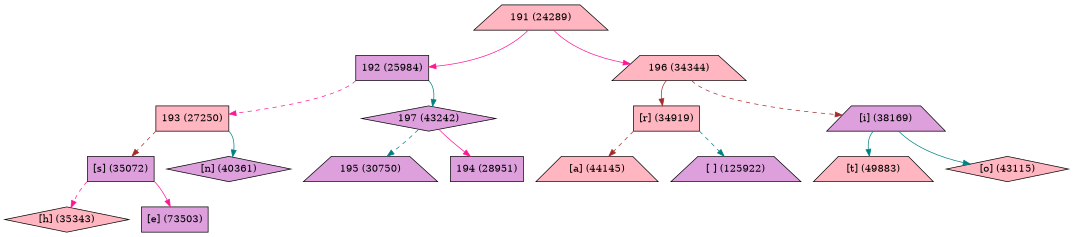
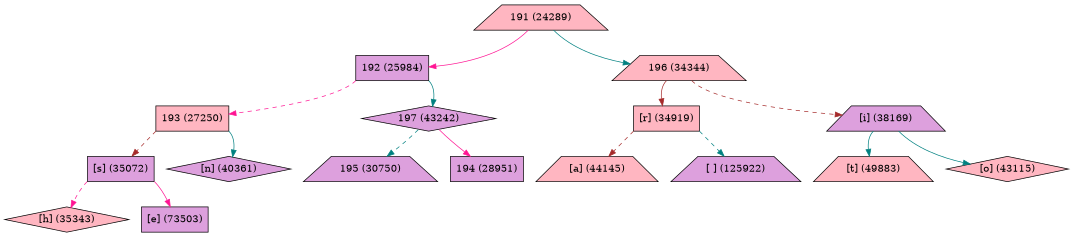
edge "191 (24289)" -> "196 (34344)": color deeppink -> teal
